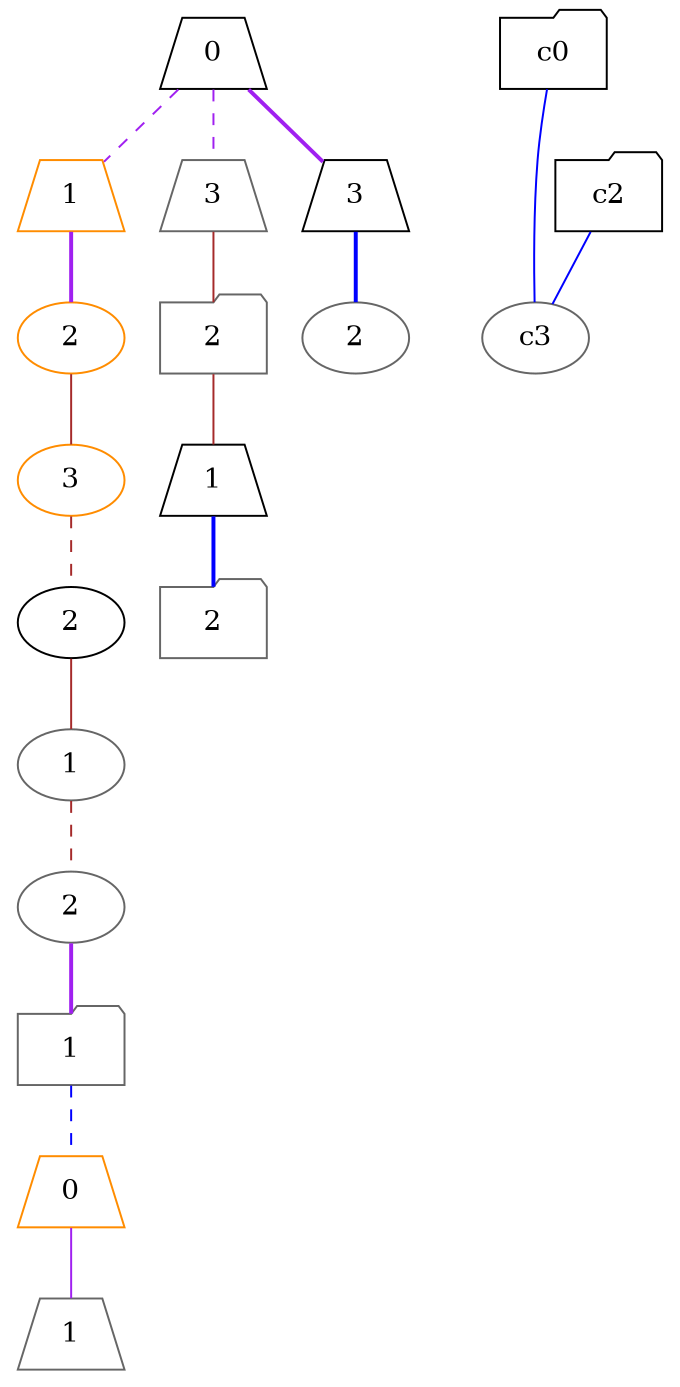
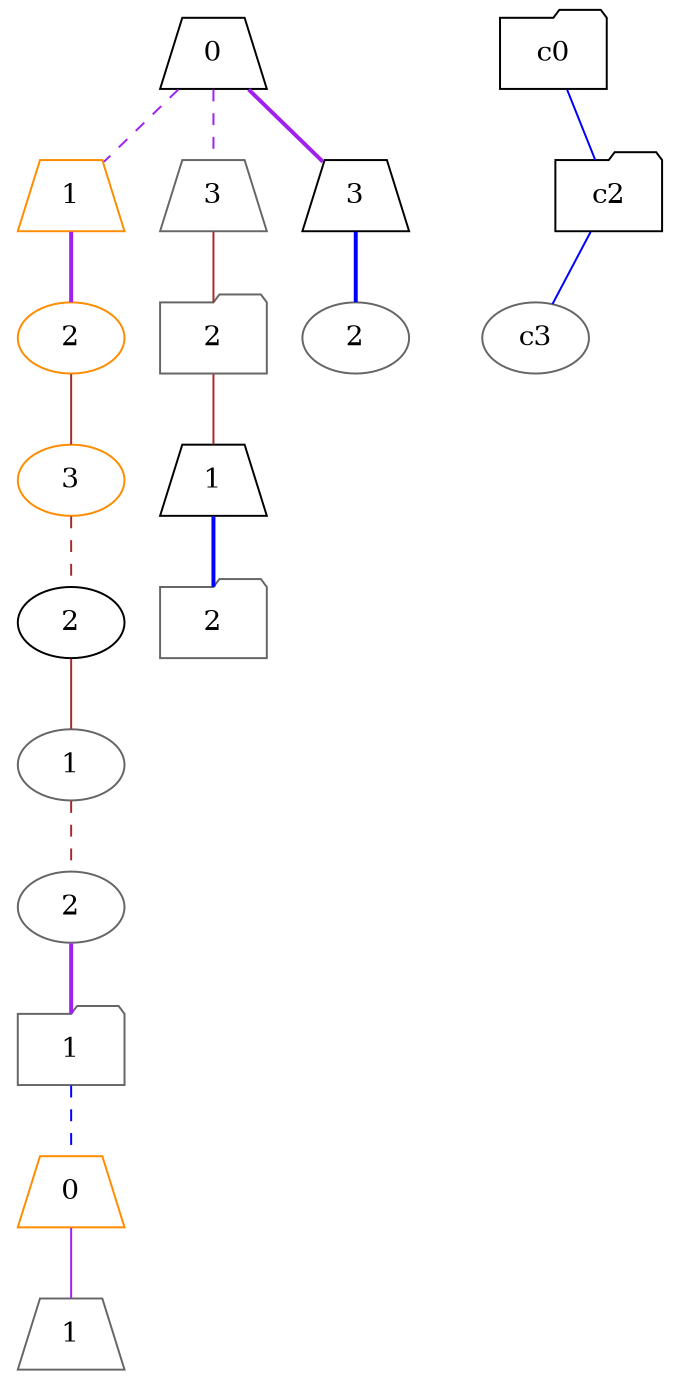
edge "c0" -- "c3": now "c0" -- "c2"
